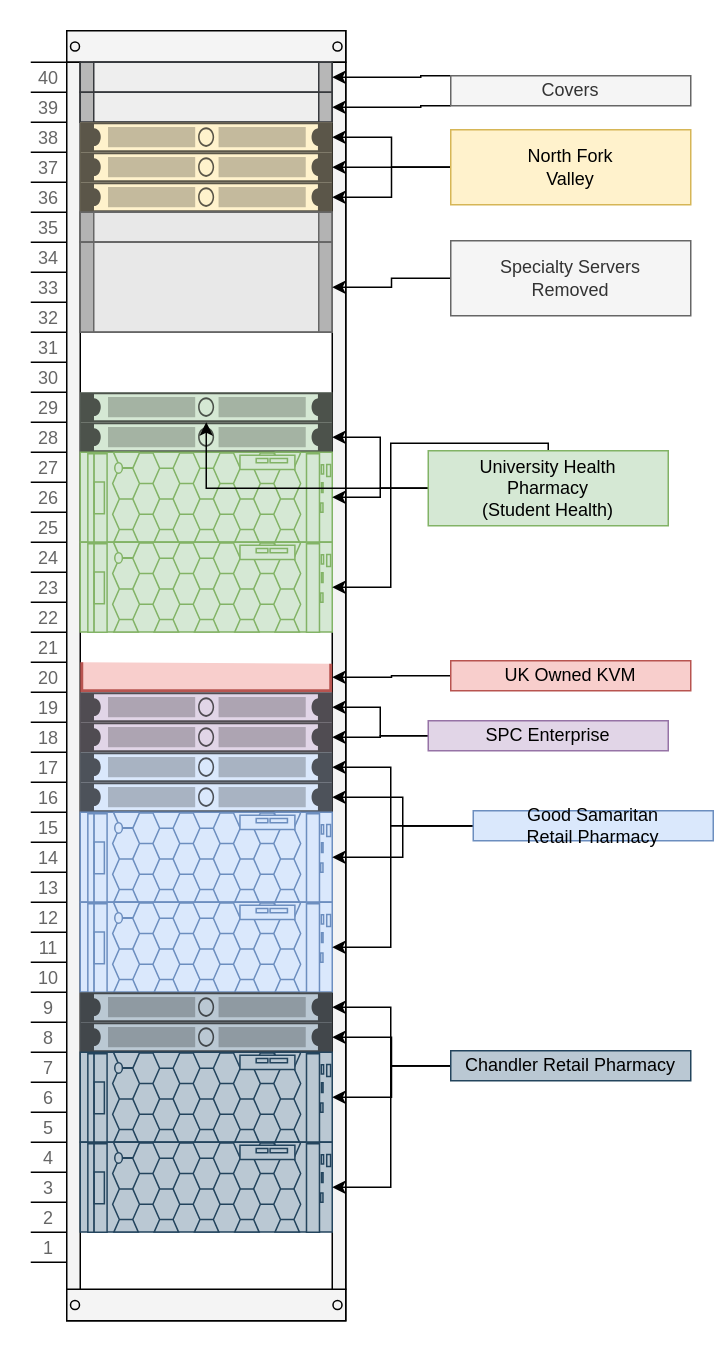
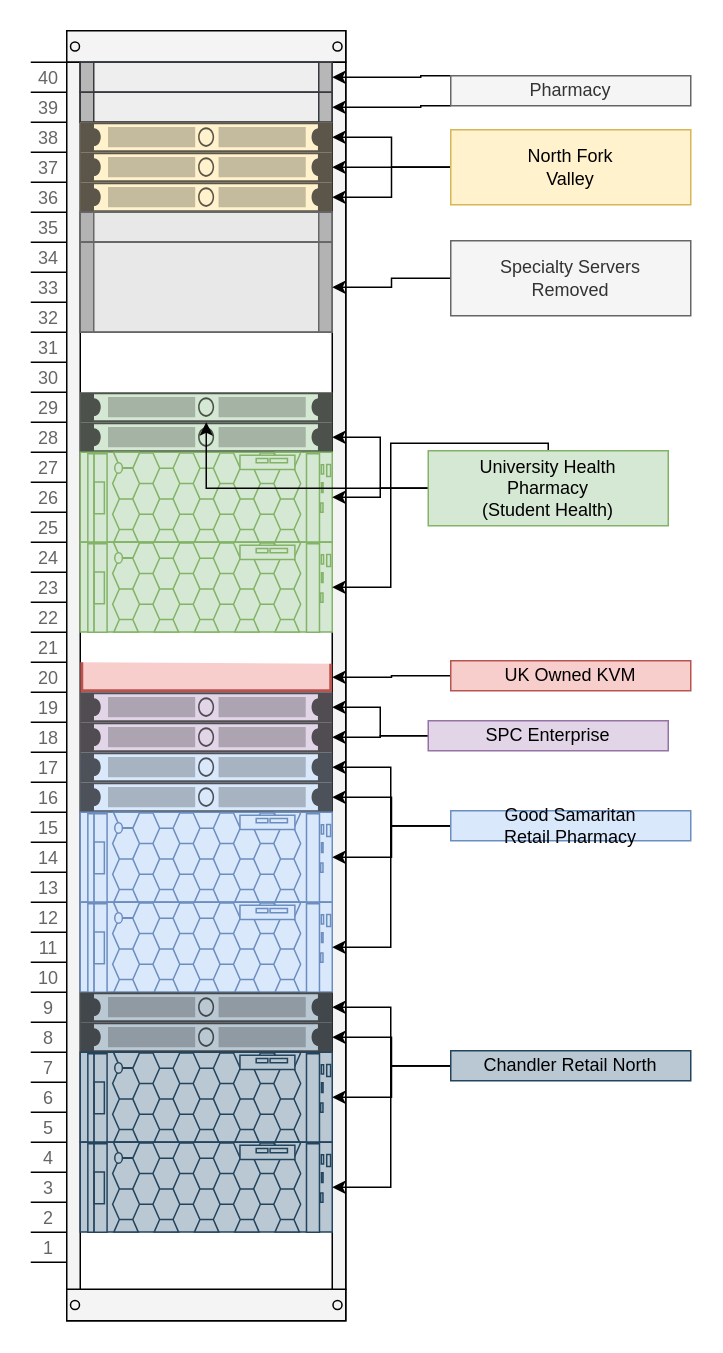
node "Covers": label "Covers" -> "Pharmacy"
node "Good Samaritan Retail Pharmacy": moved (593, 826) -> (571, 826)
node "Chandler Retail Pharmacy": label "Chandler Retail Pharmacy" -> "Chandler Retail North"
